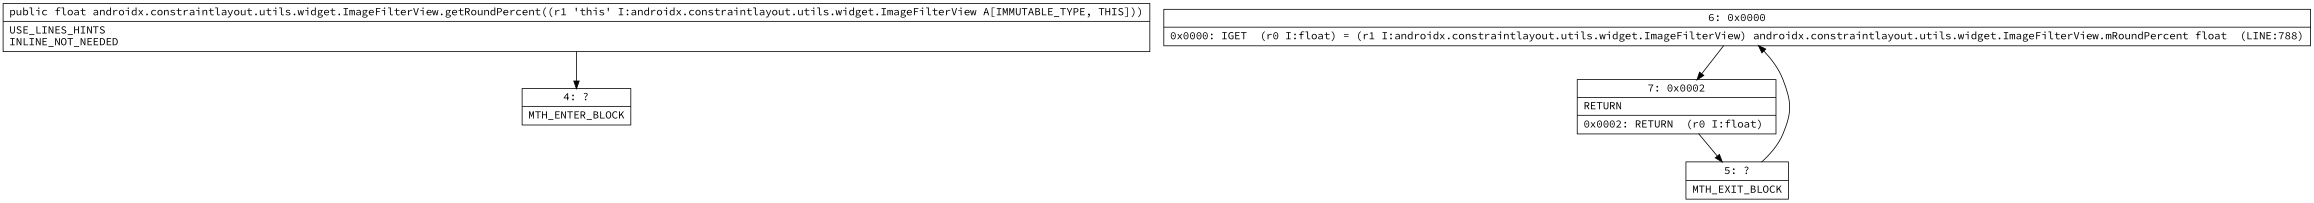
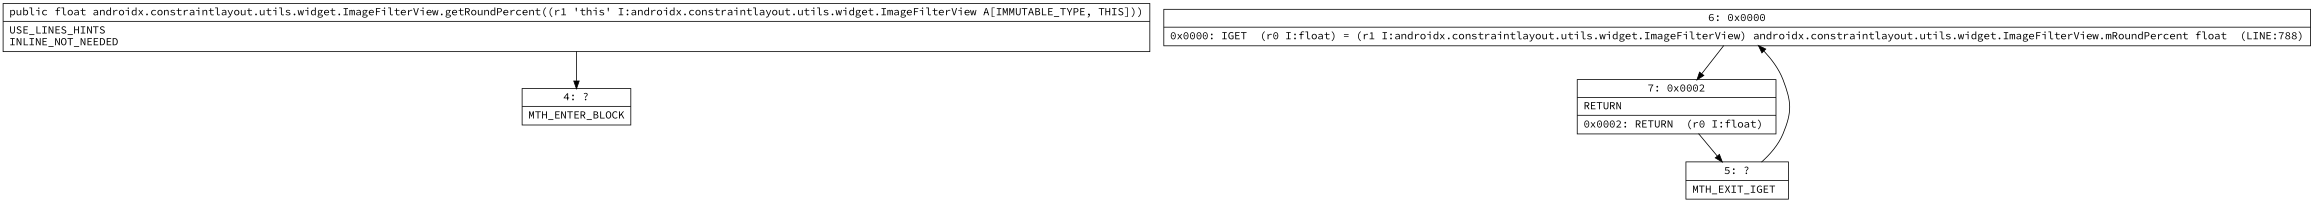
node "5: ?": text "MTH_EXIT_BLOCK" -> "MTH_EXIT_IGET"
